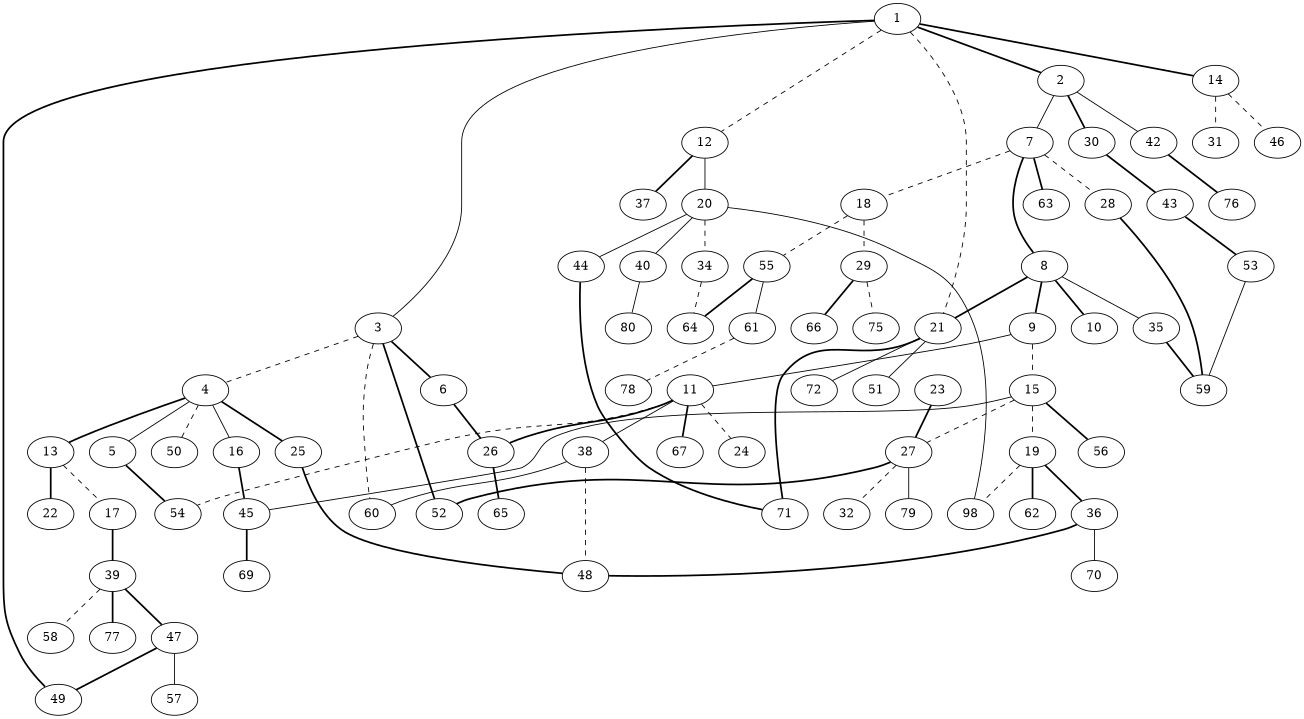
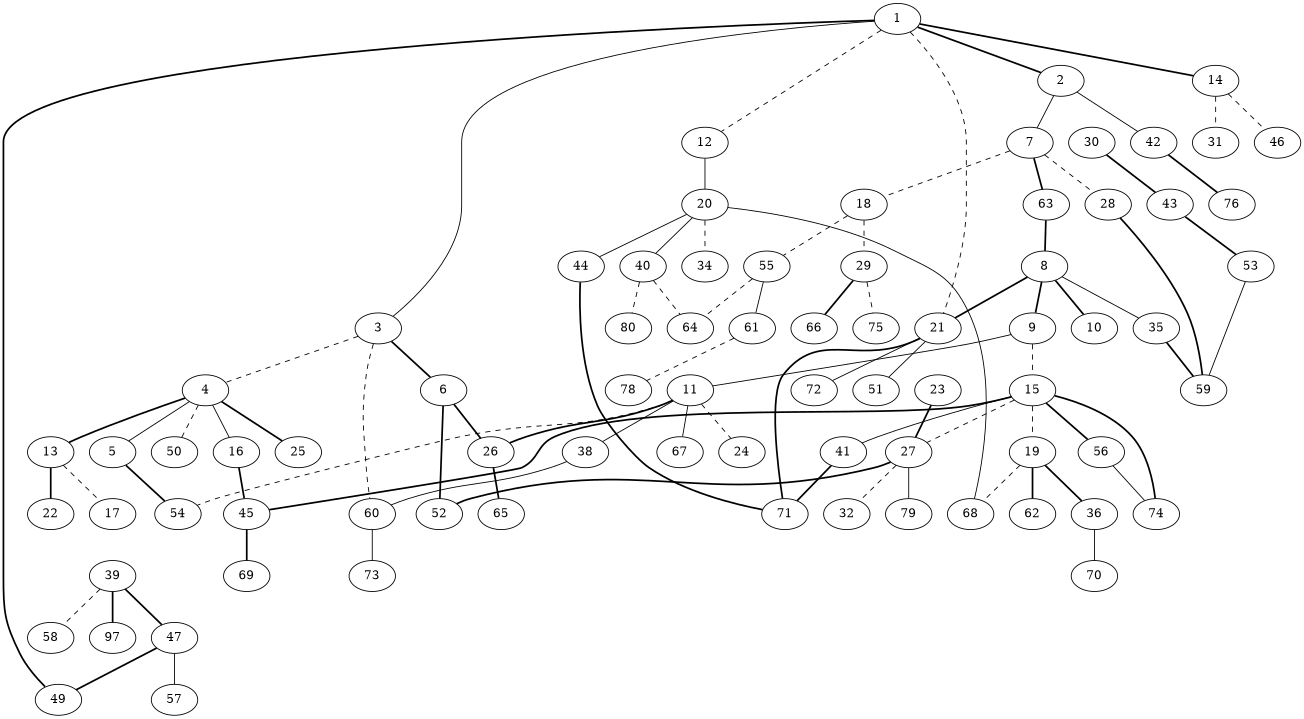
edge "2" -- "30": removed
node "37": removed
edge "7" -- "8": now "63" -- "8"
edge "40" -- "80": style solid -> dashed
edge "34" -- "64": now "40" -- "64"
edge "55" -- "64": style bold -> dashed
edge "15" -- "45": style solid -> bold
edge "3" -- "52": now "6" -- "52"
edge "11" -- "67": style bold -> solid
node "41": added
node "98": label "98" -> "68"
node "74": added
edge "17" -- "39": removed
node "73": added
node "48": removed
node "77": label "77" -> "97"
